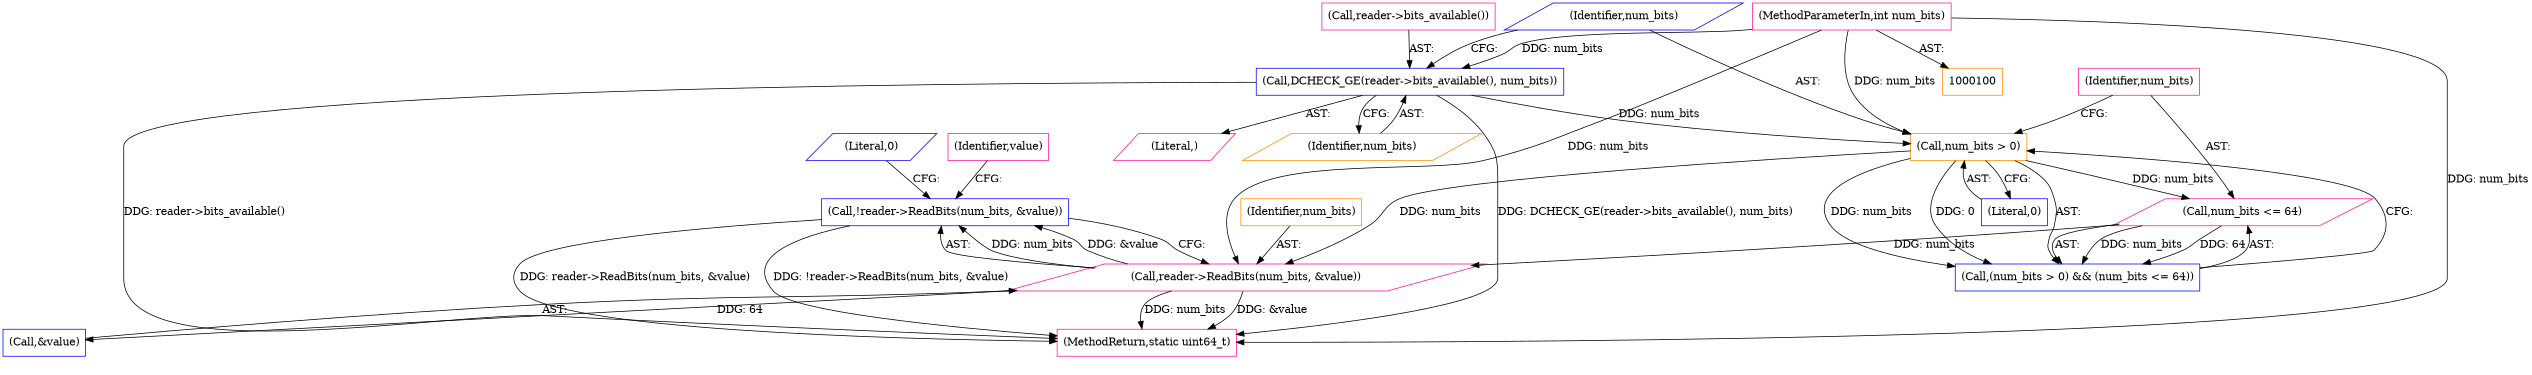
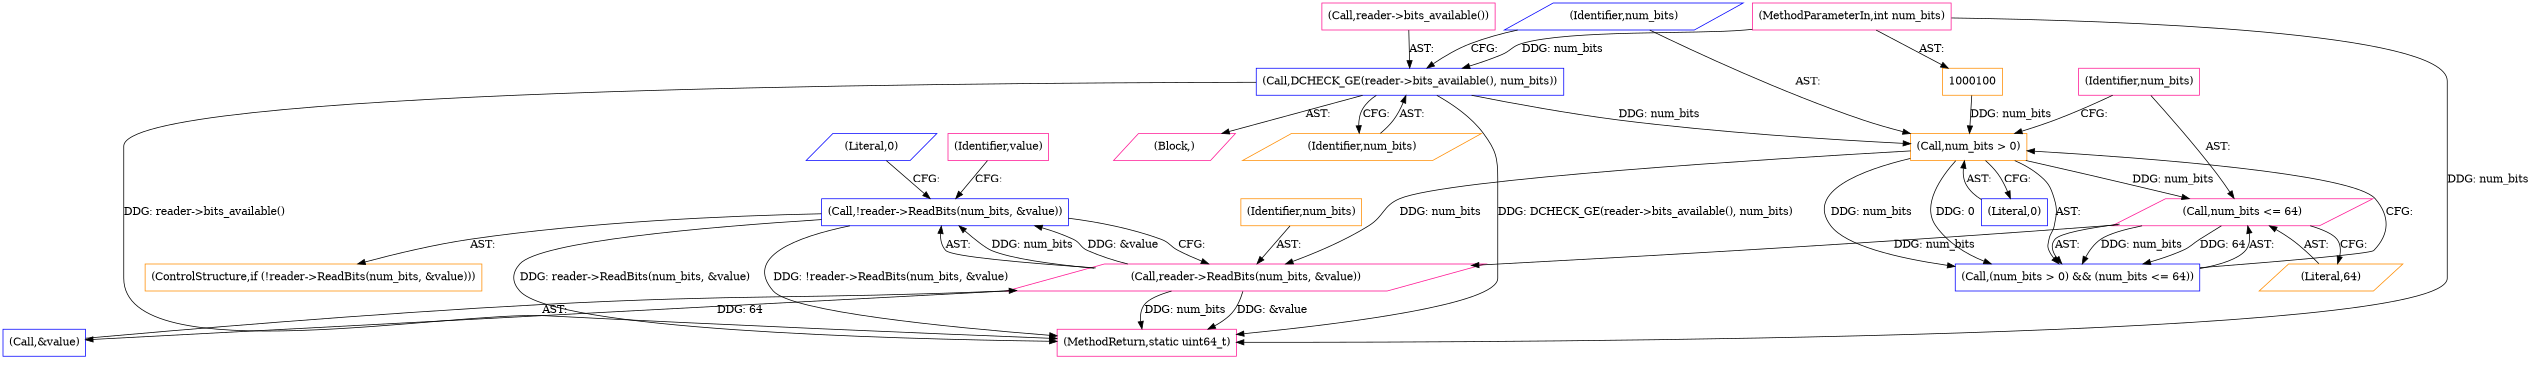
edge "(MethodParameterIn,int num_bits)" -> "(Call,num_bits > 0)": now "1000100" -> "(Call,num_bits > 0)"
node "(Literal,)": label "(Literal,)" -> "(Block,)"
edge "(MethodParameterIn,int num_bits)" -> "(Call,reader->ReadBits(num_bits, &value))": removed, label "DDG: num_bits"
node "(ControlStructure,if (!reader->ReadBits(num_bits, &value)))": added
node "(Literal,64)": added
